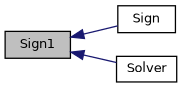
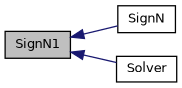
node "Sign": label "Sign" -> "SignN"
node "Sign1": label "Sign1" -> "SignN1"
